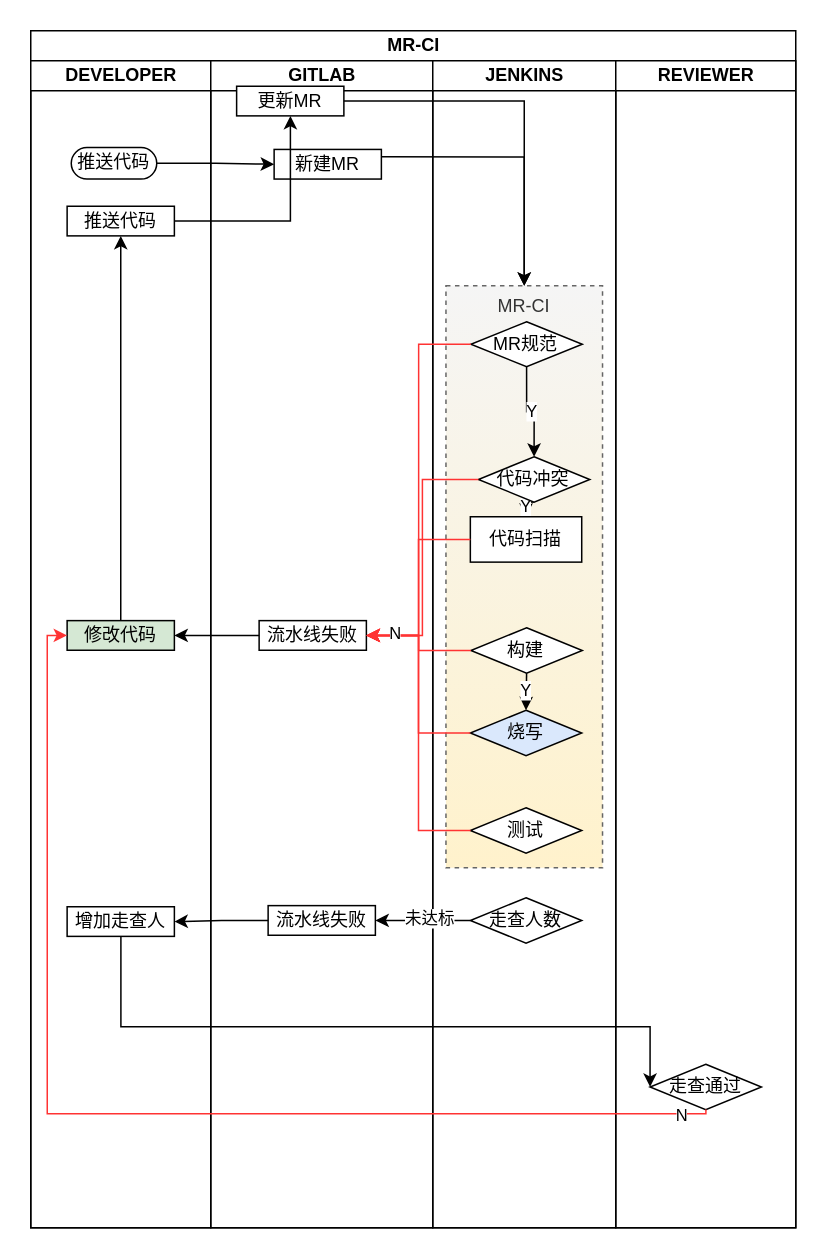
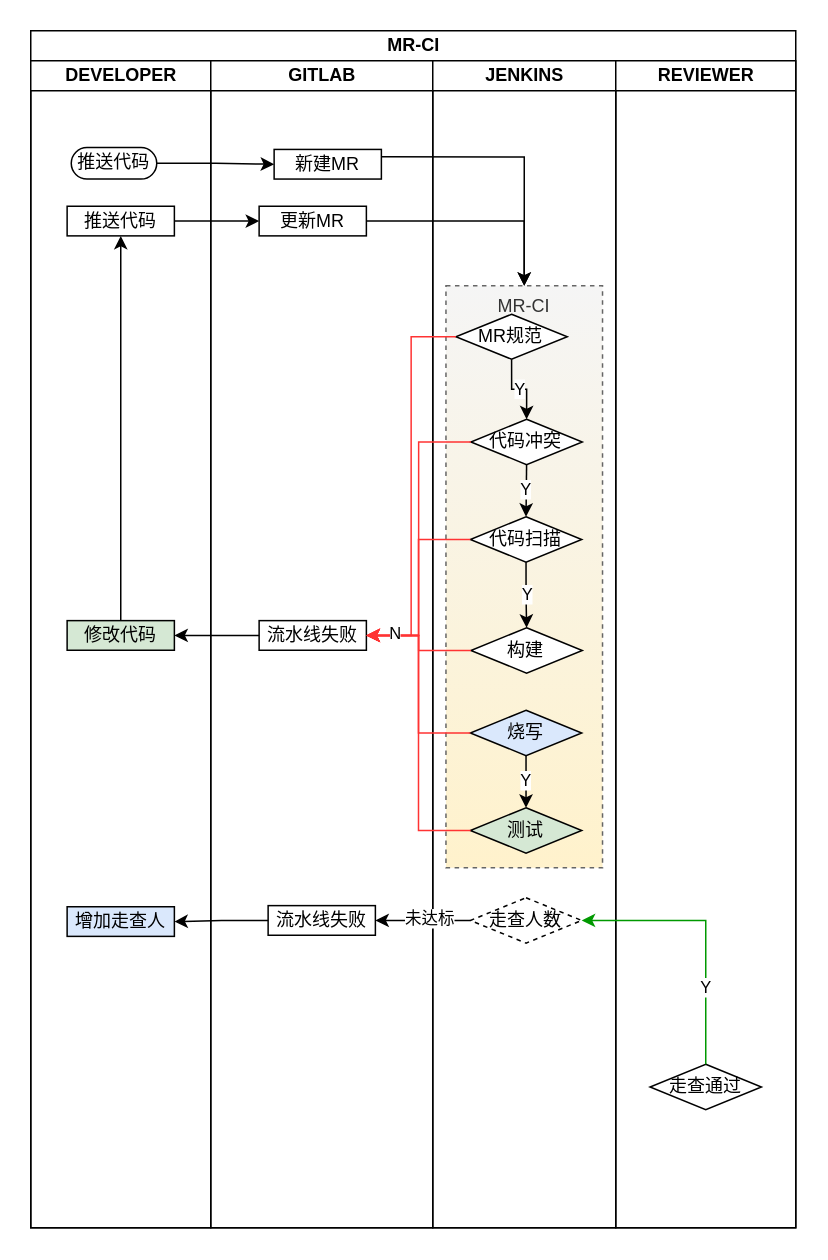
node "更新MR": moved (290, 101) -> (313, 221)
node "MR规范": moved (527, 344) -> (512, 337)
node "代码冲突": moved (534, 479) -> (527, 442)
node "代码扫描": shape rectangle -> diamond
edge "代码扫描" -> "构建": added, label "Y"
edge "构建" -> "烧写": removed, label "Y"
edge "烧写" -> "测试": added, label "Y"
node "测试": fillcolor #ffffff -> #d5e8d4
node "走查人数": style solid -> dashed
node "增加走查人": fillcolor #ffffff -> #dae8fc
edge "走查通过" -> "走查人数": added, label "Y"
edge "增加走查人" -> "走查通过": removed
edge "走查通过" -> "修改代码": removed, label "N"
